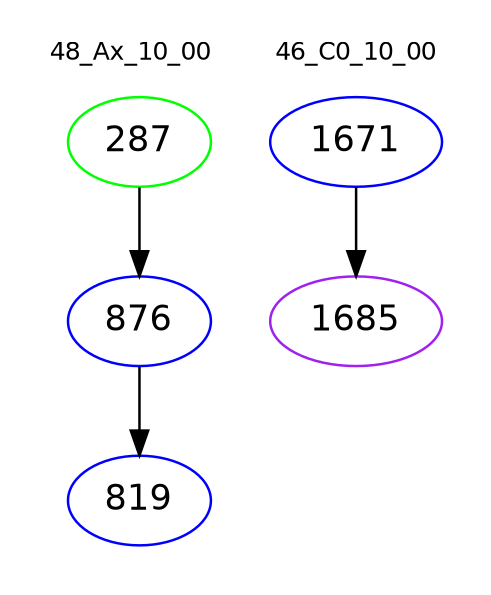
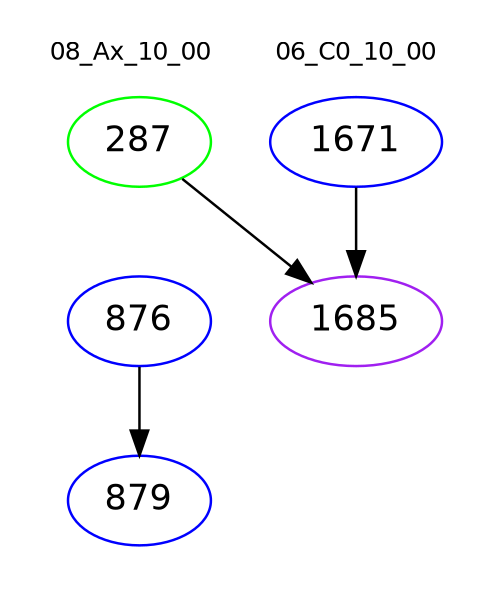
cluster "48_Ax_10_00": label "48_Ax_10_00" -> "08_Ax_10_00"
cluster "46_C0_10_00": label "46_C0_10_00" -> "06_C0_10_00"
edge "287" -> "876": now "287" -> "1685"
node "819": label "819" -> "879"
